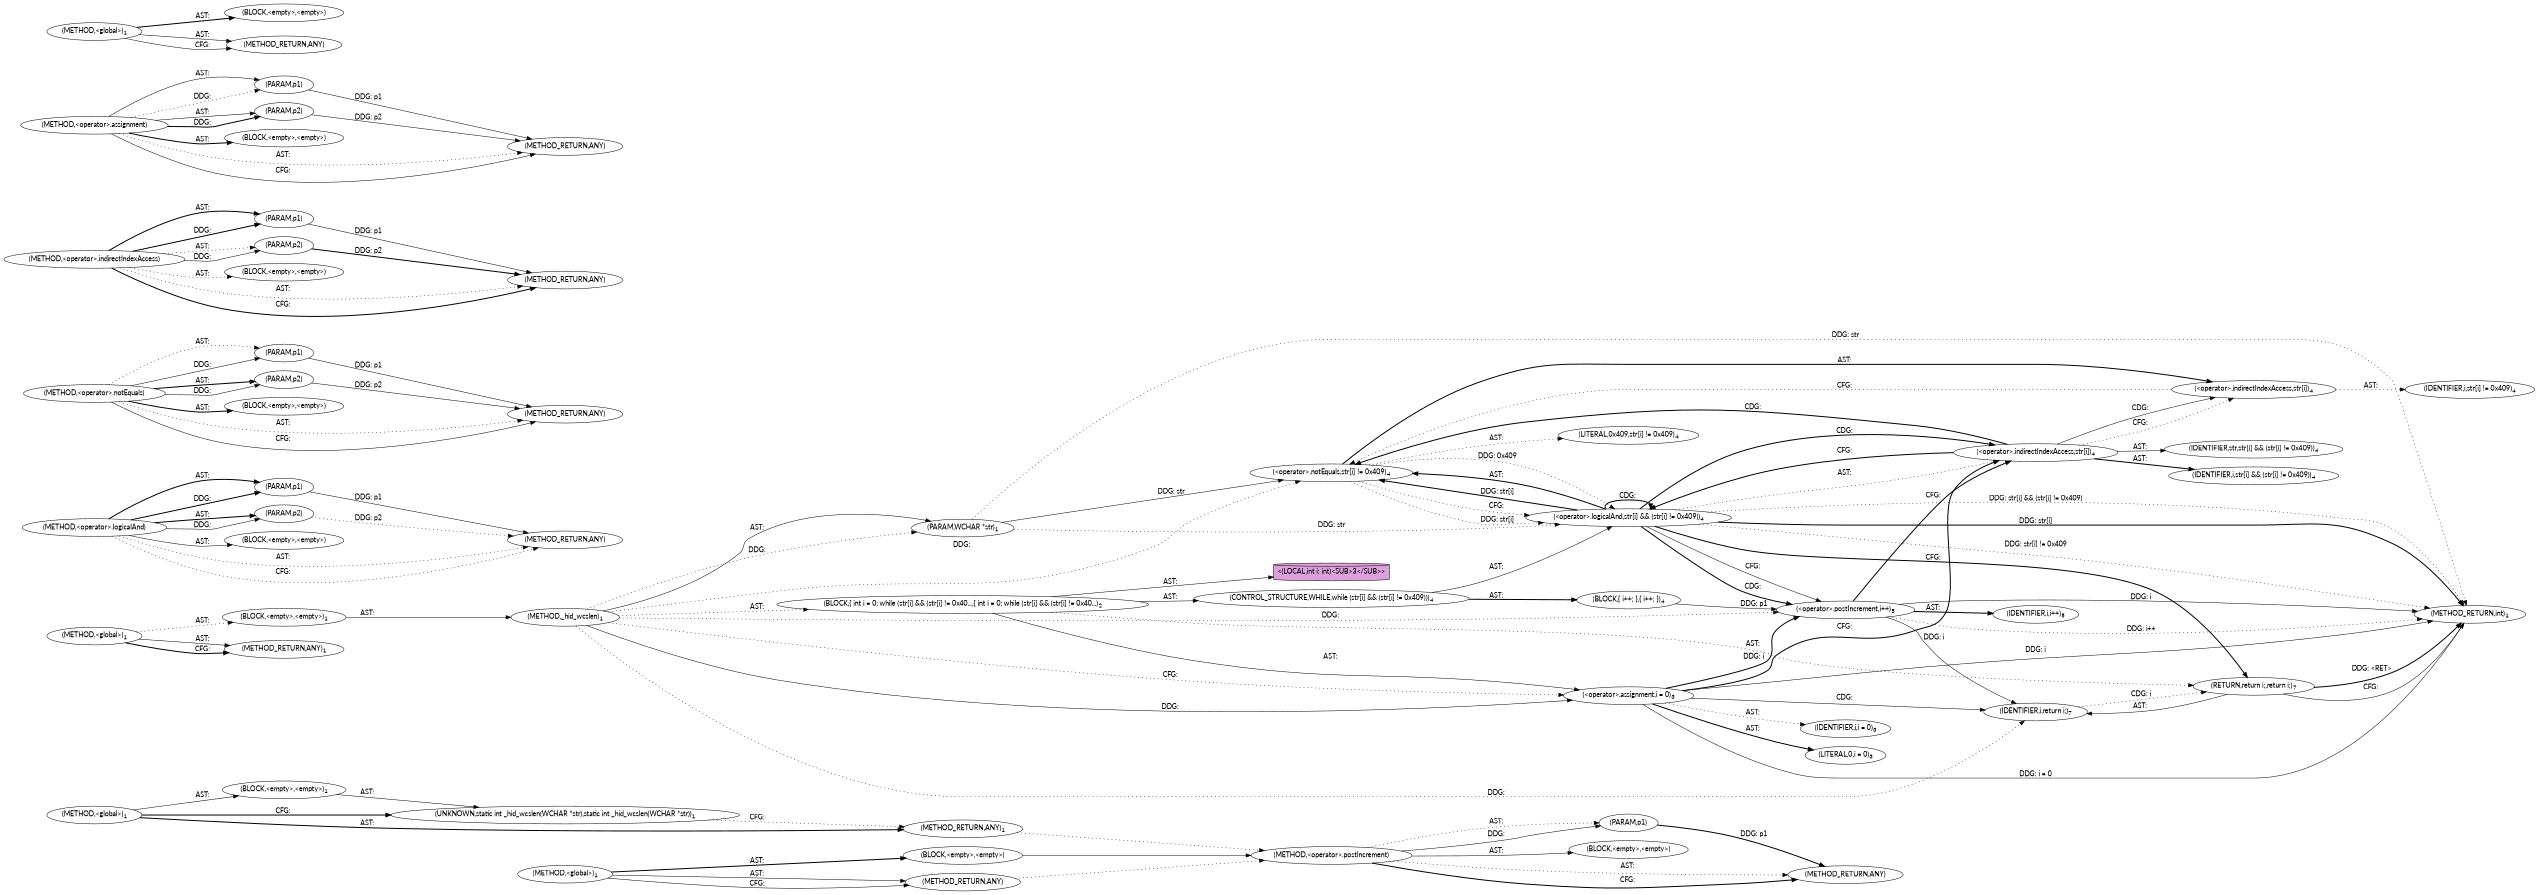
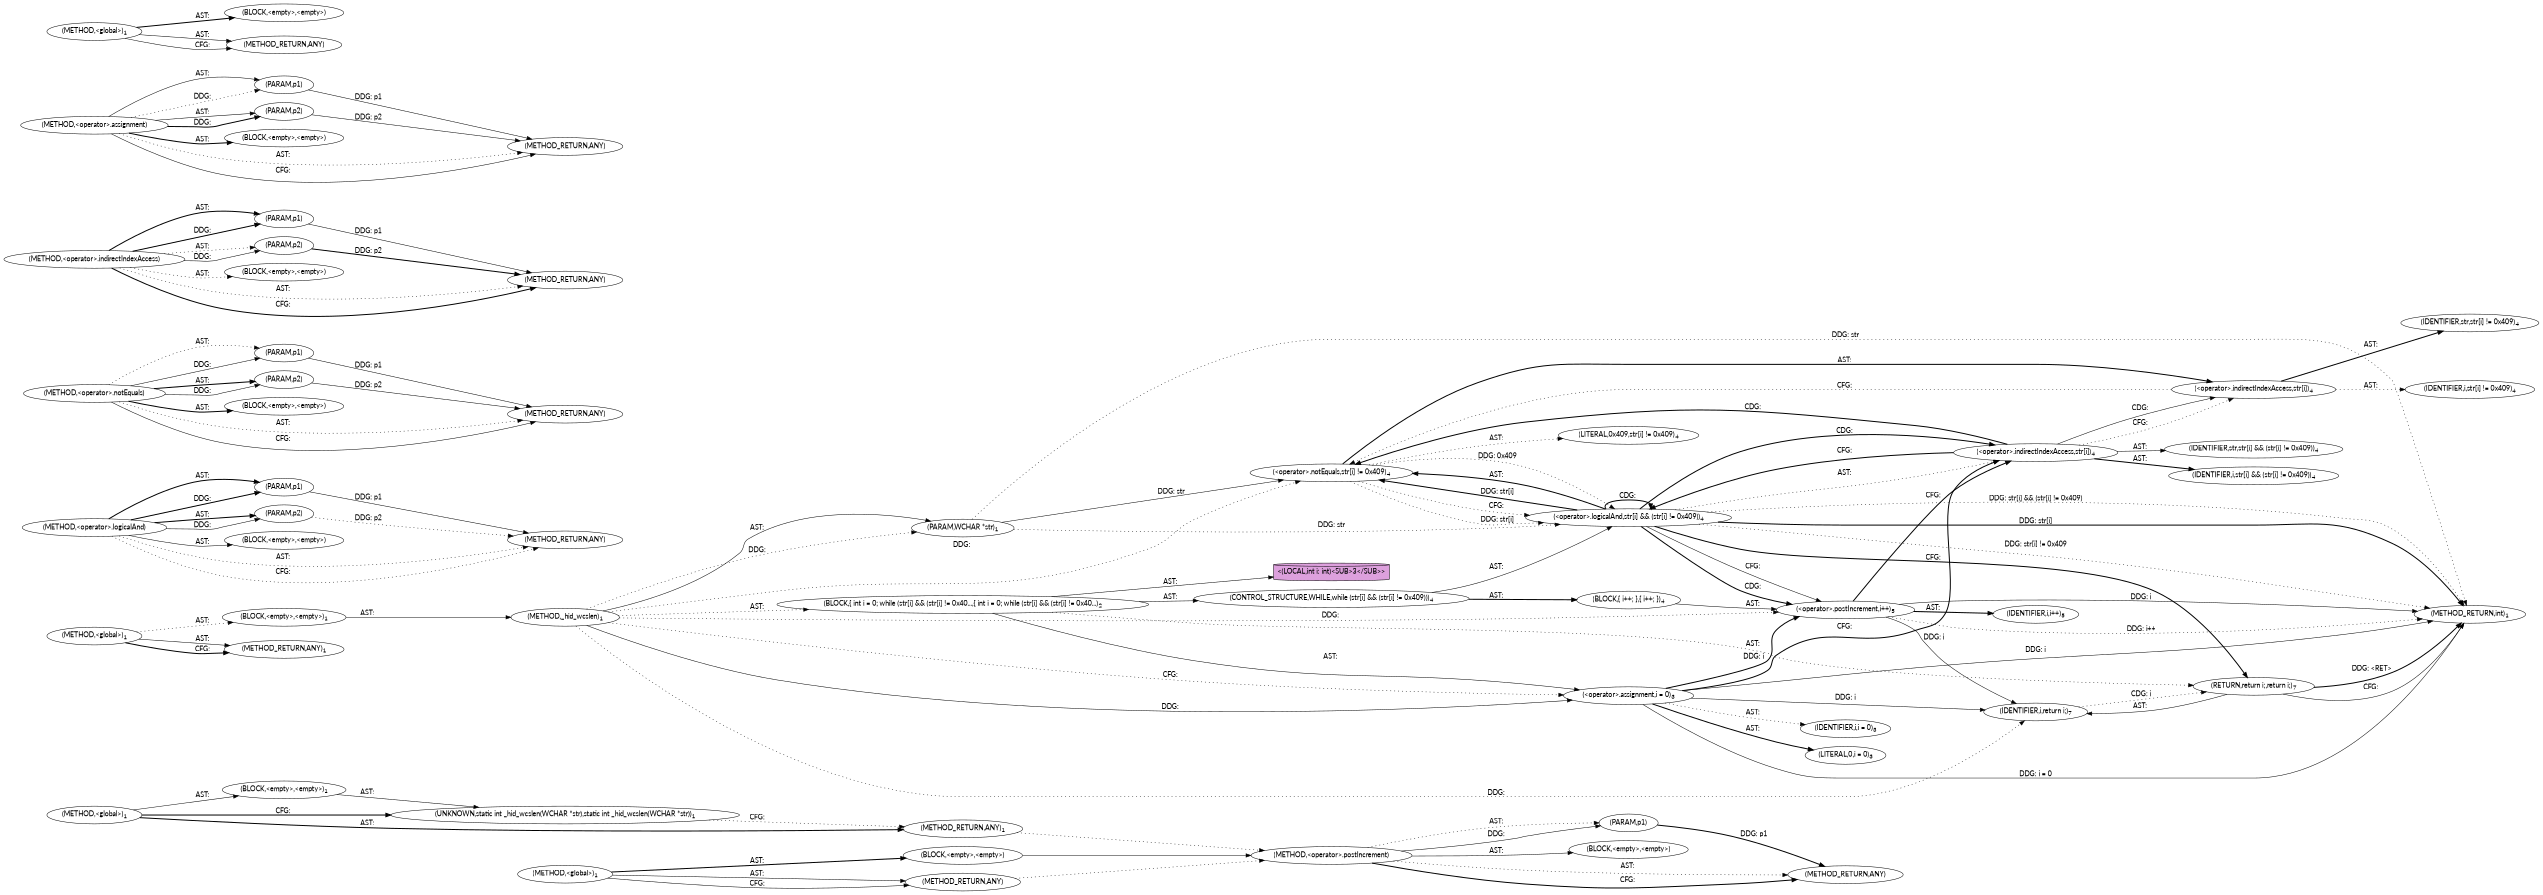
node "(IDENTIFIER,str,str[i] != 0x409)": added
edge "(BLOCK,{ i++; },{ i++; })" -> "(<operator>.postIncrement,i++)": label "DDG: p1" -> "AST: "
edge "(<operator>.assignment,i = 0)" -> "(IDENTIFIER,i,return i;)": label "CDG: " -> "DDG: i"
